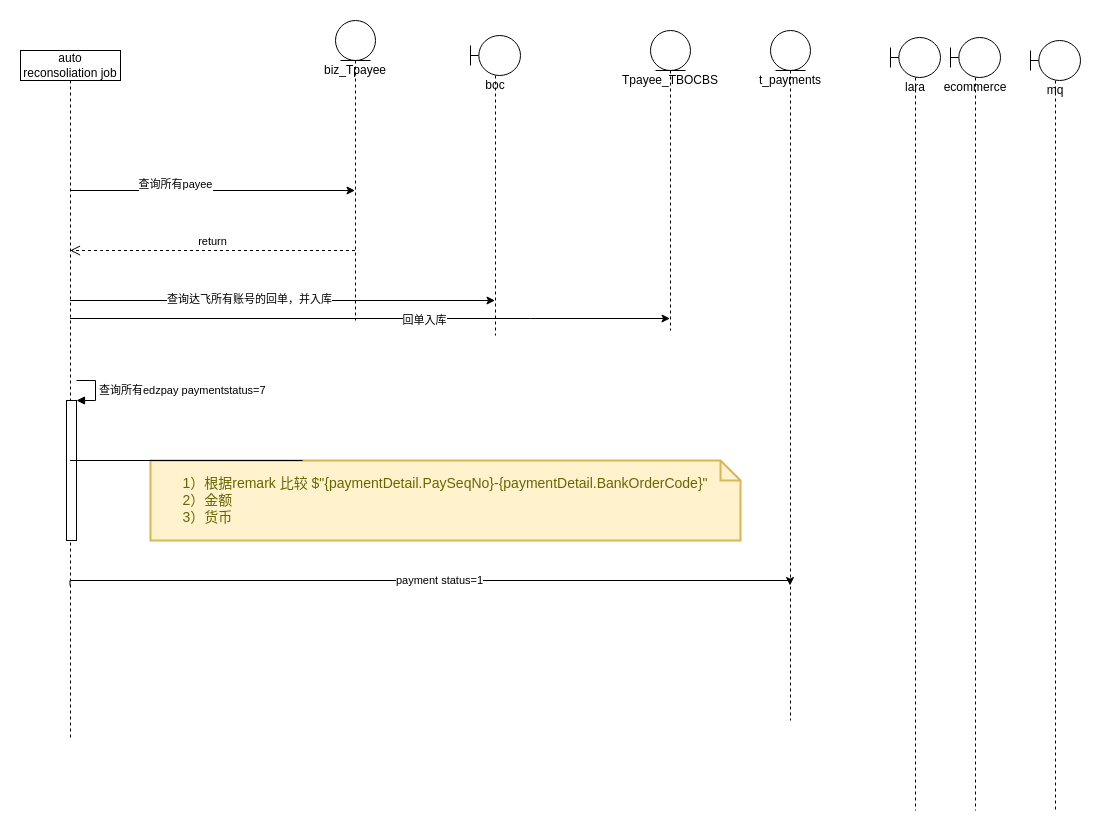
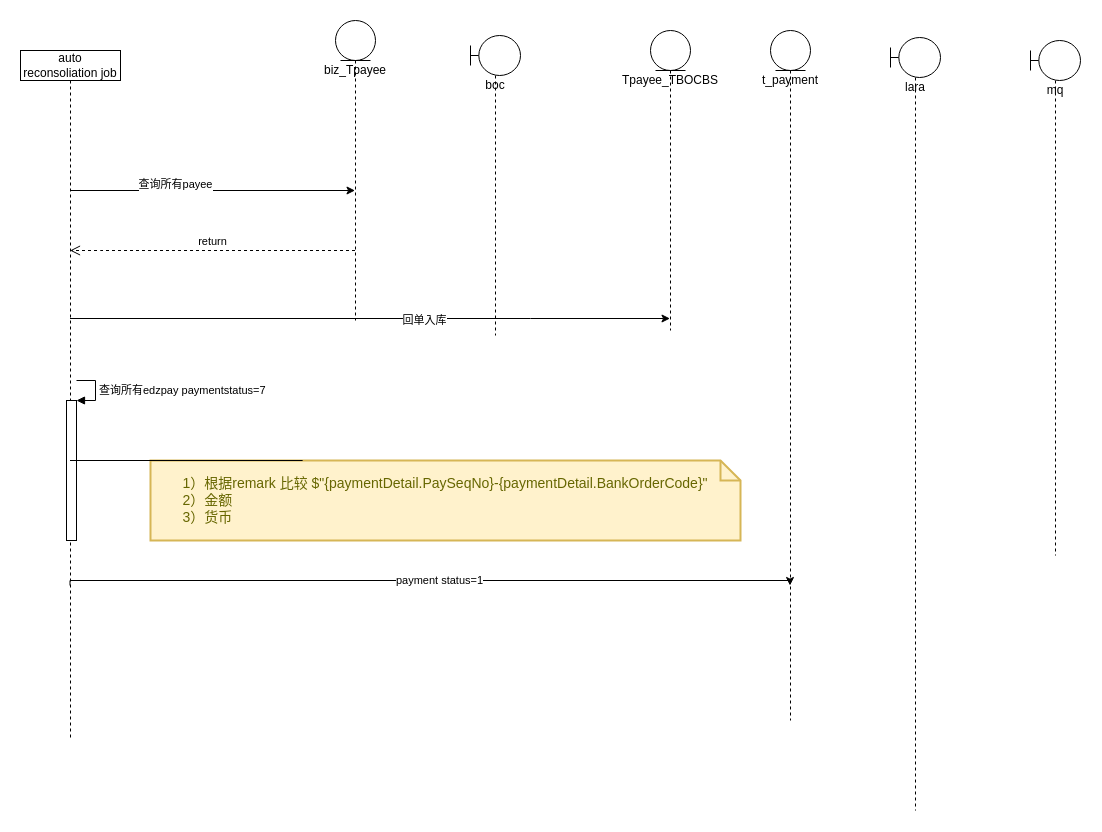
node "t_payments": label "t_payments" -> "t_payment"
edge "auto reconsoliation job" -> "boc": removed, label "查询达飞所有账号的回单，并入库"
node "ecommerce": removed
node "mq": size 50x770 -> 50x515
